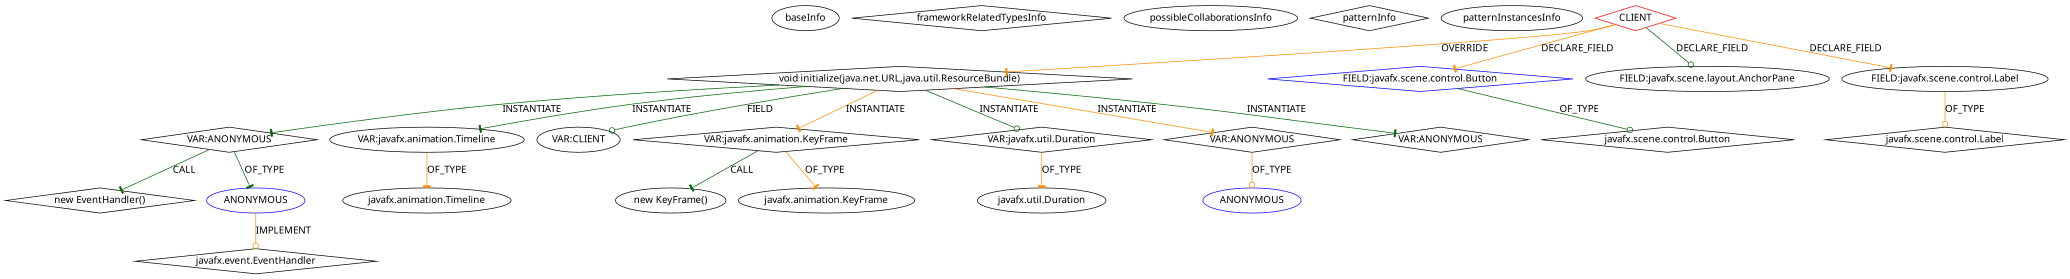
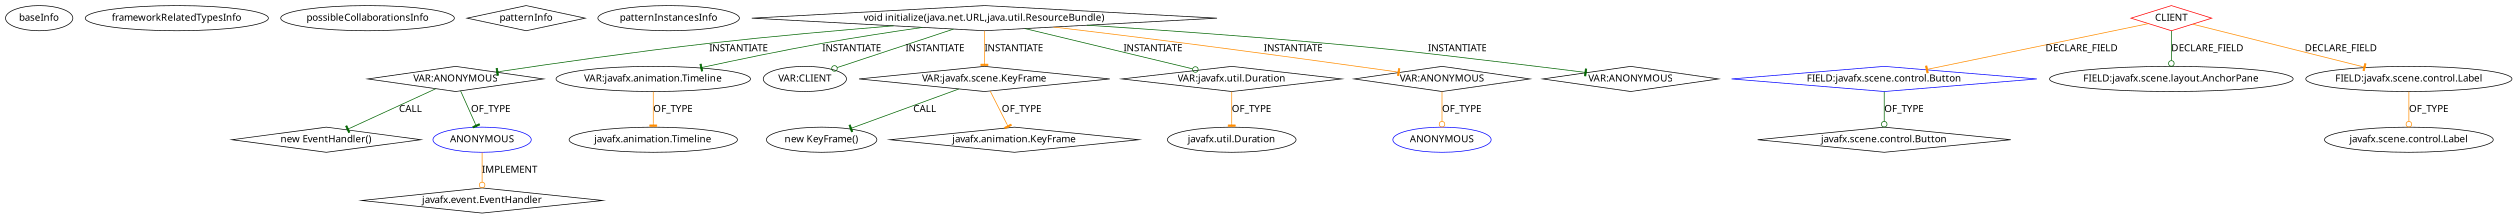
node "frameworkRelatedTypesInfo": shape diamond -> ellipse
edge "CLIENT" -> "void initialize(java.net.URL,java.util.ResourceBundle)": removed, label "OVERRIDE"
edge "void initialize(java.net.URL,java.util.ResourceBundle)" -> "VAR:CLIENT": label "FIELD" -> "INSTANTIATE"
node "VAR:javafx.animation.KeyFrame": label "VAR:javafx.animation.KeyFrame" -> "VAR:javafx.scene.KeyFrame"
node "javafx.scene.control.Label": shape diamond -> ellipse
node "javafx.animation.KeyFrame": shape ellipse -> diamond
